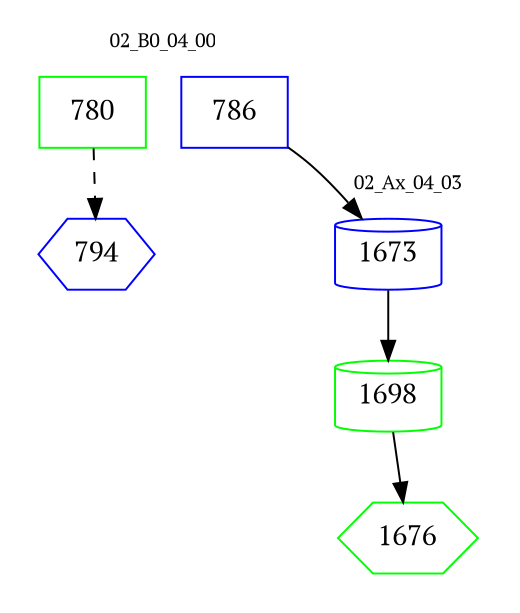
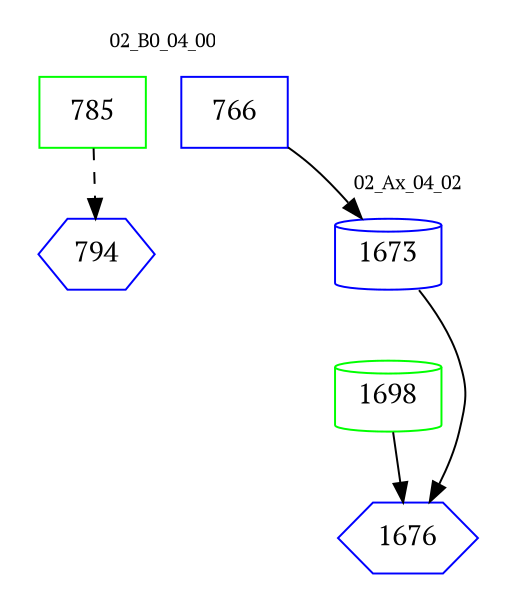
node "780": label "780" -> "785"
node "786": label "786" -> "766"
cluster "02_Ax_04_03": label "02_Ax_04_03" -> "02_Ax_04_02"
edge "1673" -> "1698": now "1673" -> "1676"
node "1676": color green -> blue
